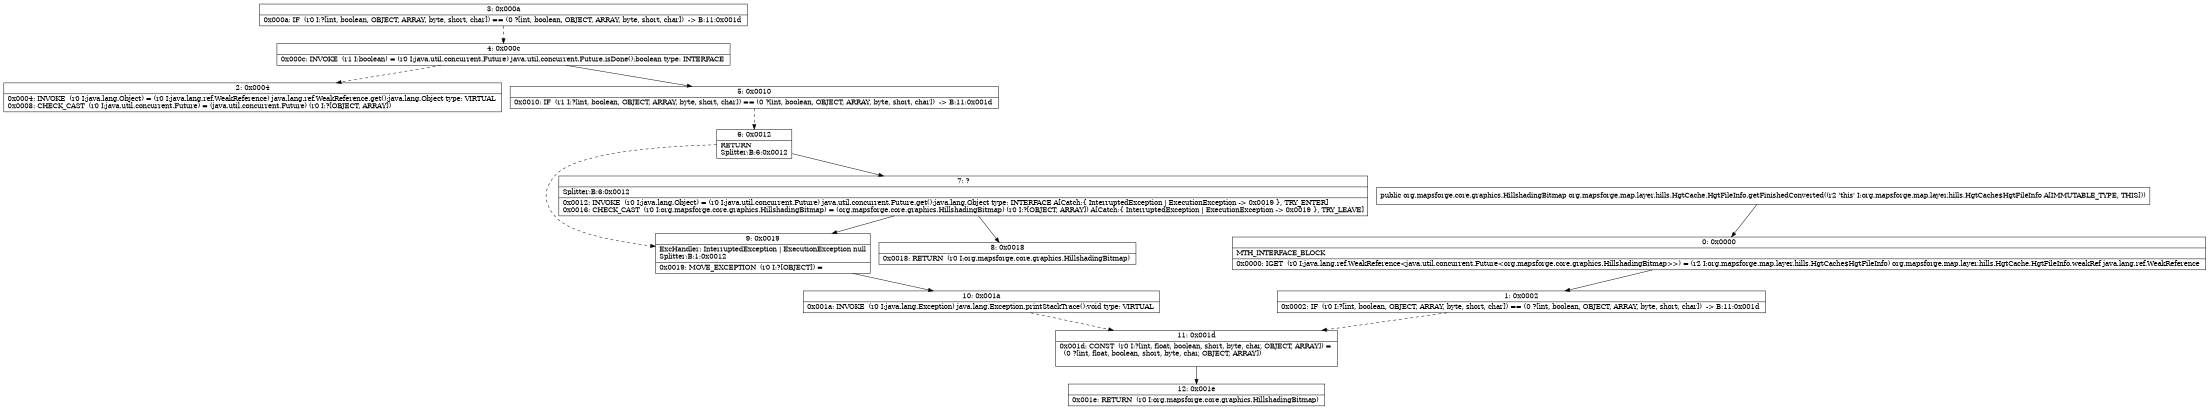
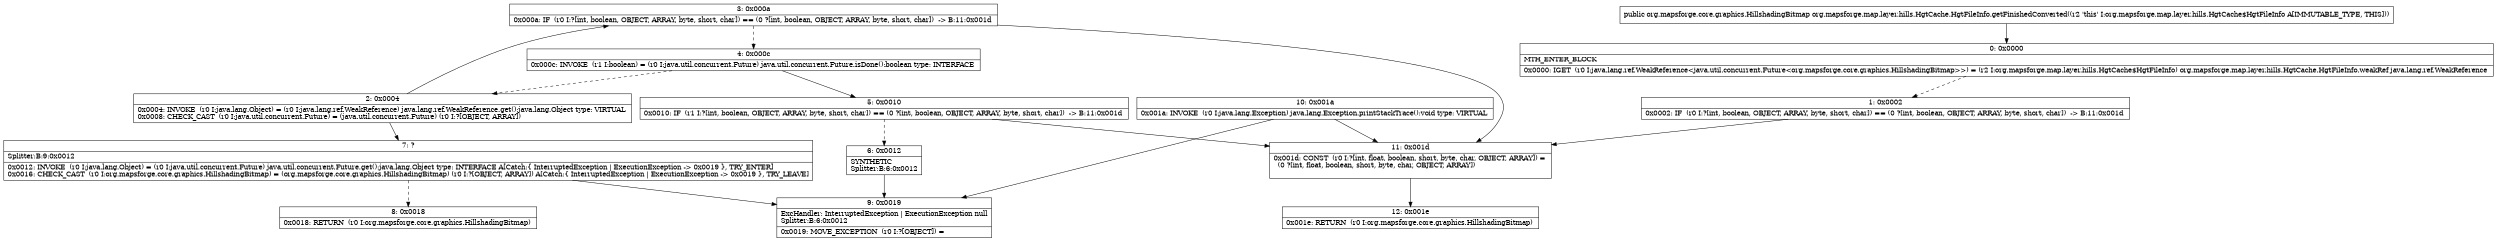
edge "3: 0x000a" -> "11: 0x001d": added
edge "2: 0x0004" -> "3: 0x000a": added
edge "5: 0x0010" -> "11: 0x001d": added
node "6: 0x0012": text "RETURN" -> "SYNTHETIC"
edge "6: 0x0012" -> "7: ?": now "2: 0x0004" -> "7: ?"
edge "6: 0x0012" -> "9: 0x0019": style dashed -> solid
node "7: ?": text "Splitter:B:6:0x0012" -> "Splitter:B:9:0x0012"
edge "7: ?" -> "8: 0x0018": style solid -> dashed
node "0: 0x0000": text "MTH_INTERFACE_BLOCK" -> "MTH_ENTER_BLOCK"
node "9: 0x0019": text "Splitter:B:1:0x0012" -> "Splitter:B:6:0x0012"
edge "0: 0x0000" -> "1: 0x0002": style solid -> dashed
edge "9: 0x0019" -> "10: 0x001a": reversed
edge "10: 0x001a" -> "11: 0x001d": style dashed -> solid
edge "1: 0x0002" -> "11: 0x001d": style dashed -> solid
